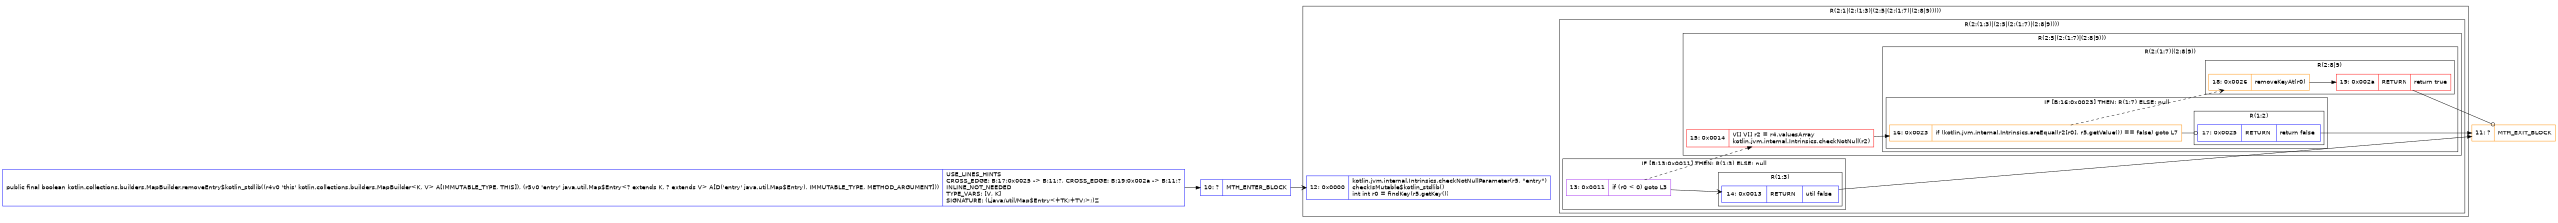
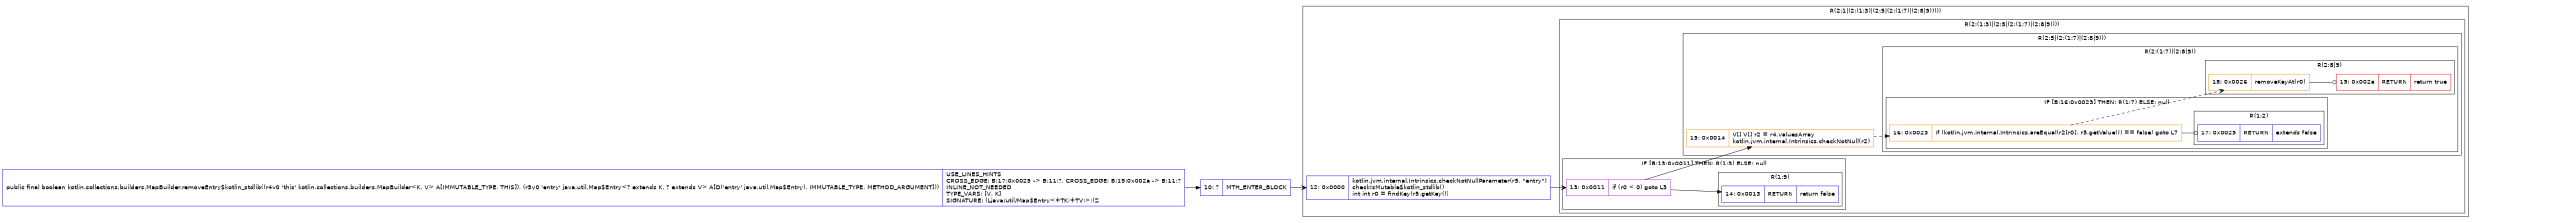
edge "18: 0x0026" -> "19: 0x002a": arrowhead normal -> odot
node "17: 0x0025": text "return false" -> "extends false"
node "11: ?": removed
edge "15: 0x0014" -> "16: 0x0023": style solid -> dashed
node "15: 0x0014": color red -> darkorange
edge "13: 0x0011" -> "15: 0x0014": style dashed -> solid
cluster "R(1:3)": label "R(1:3)" -> "R(1:9)"
edge "12: 0x0000" -> "13: 0x0011": added
edge "13: 0x0011" -> "14: 0x0013": arrowhead vee -> normal
node "14: 0x0013": text "util false" -> "return false"
